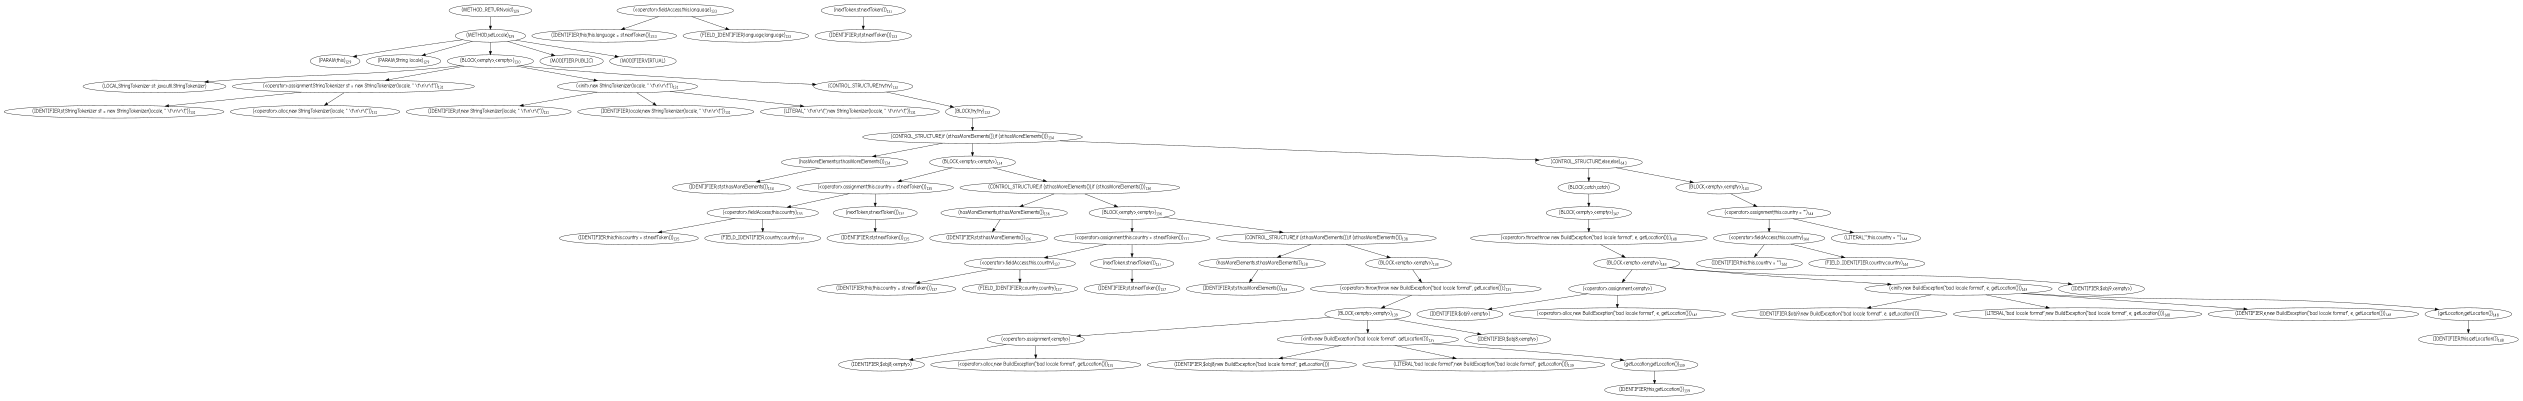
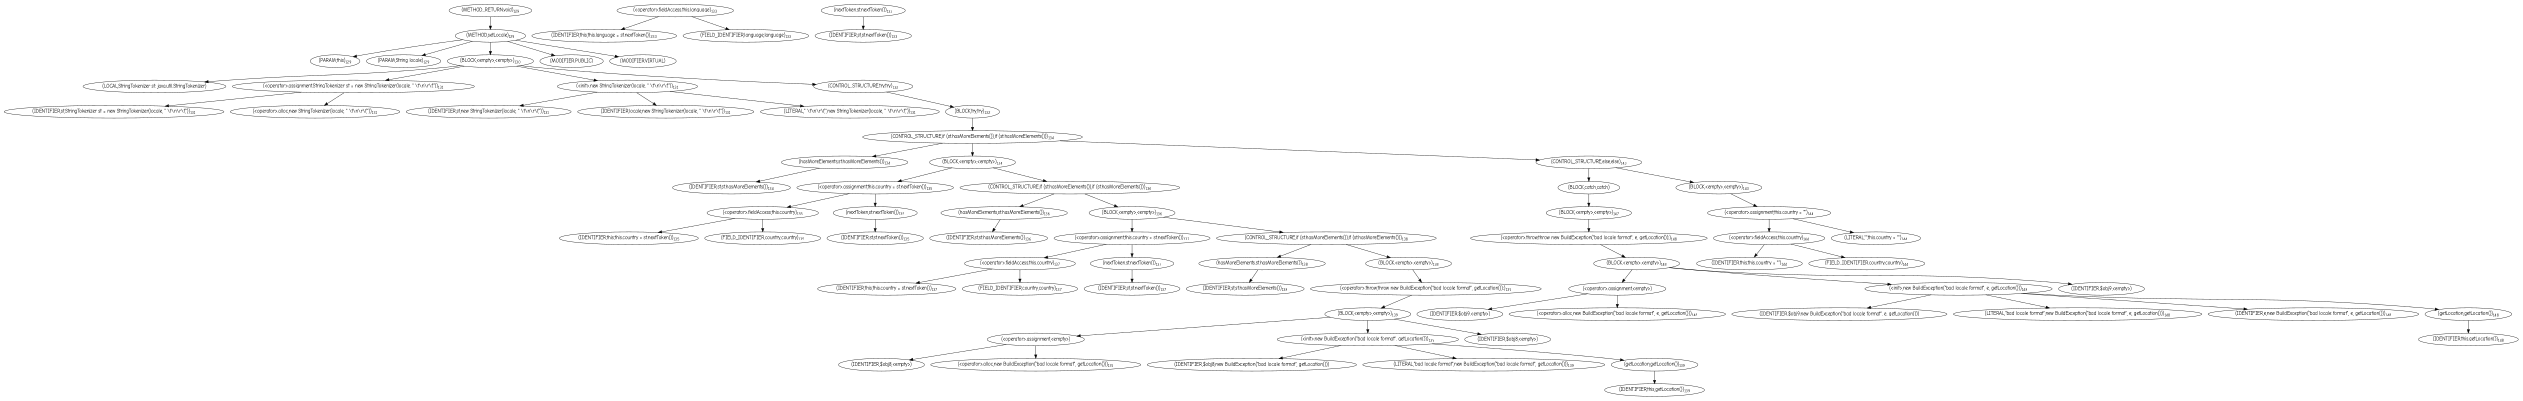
node "(CONTROL_STRUCTURE,else,else)": text "643" -> "143"
